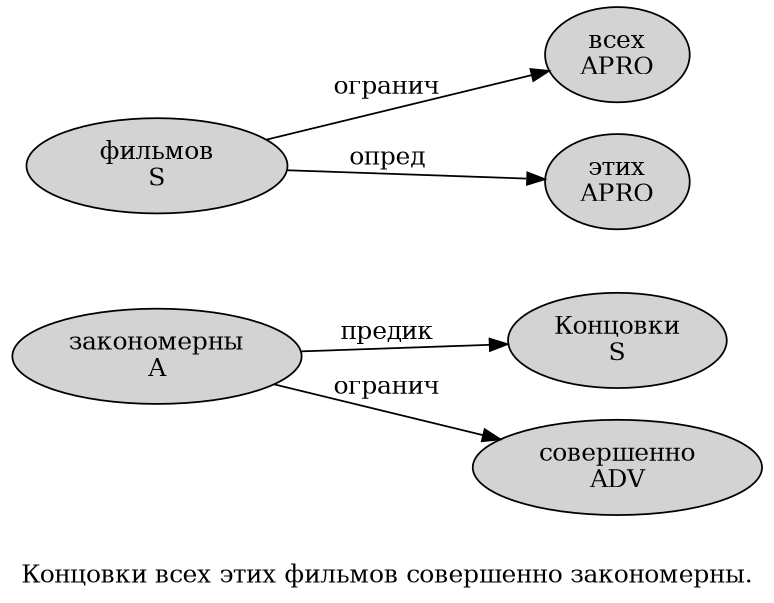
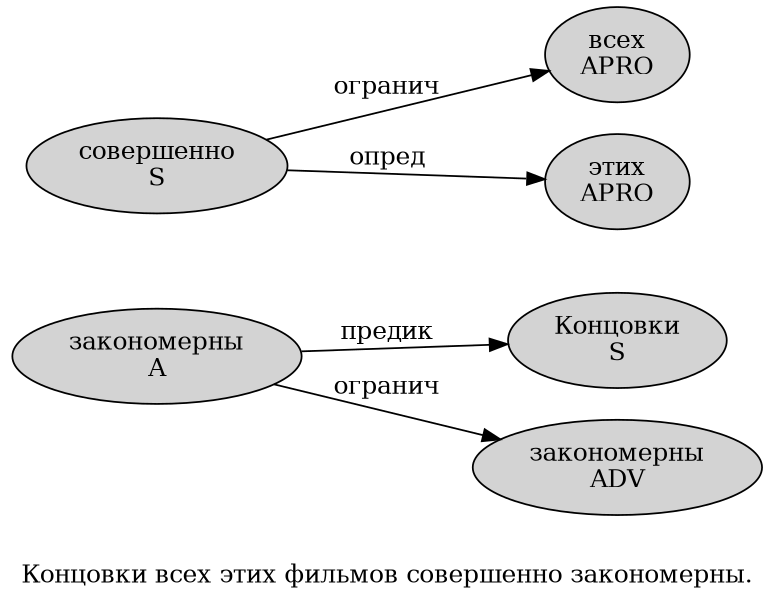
node "фильмов S": label "фильмов S" -> "совершенно S"
node "совершенно ADV": label "совершенно ADV" -> "закономерны ADV"
